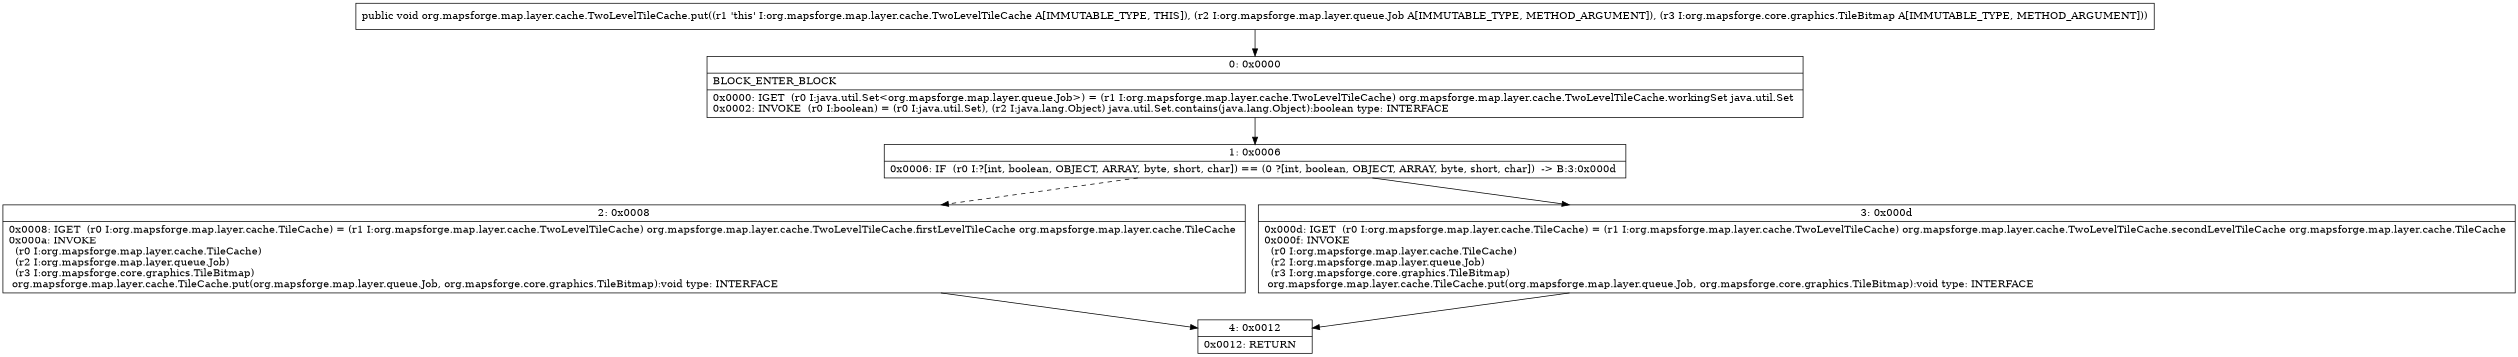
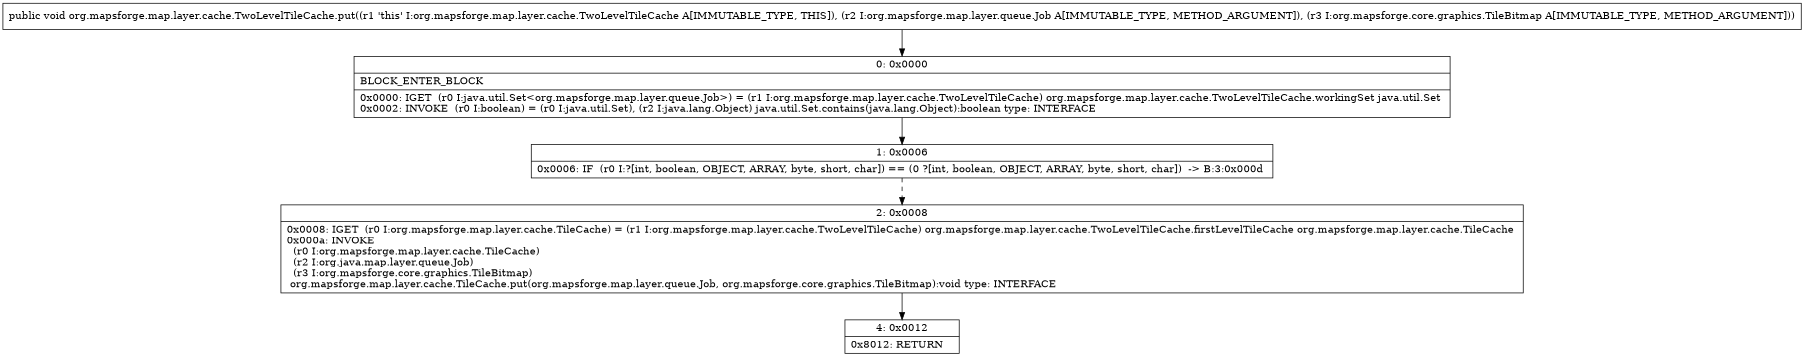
node "3: 0x000d": removed
node "2: 0x0008": text "(r2 I:org.mapsforge.map.layer.queue.Job)" -> "(r2 I:org.java.map.layer.queue.Job)"
node "4: 0x0012": text "0x0012: RETURN" -> "0x8012: RETURN"
